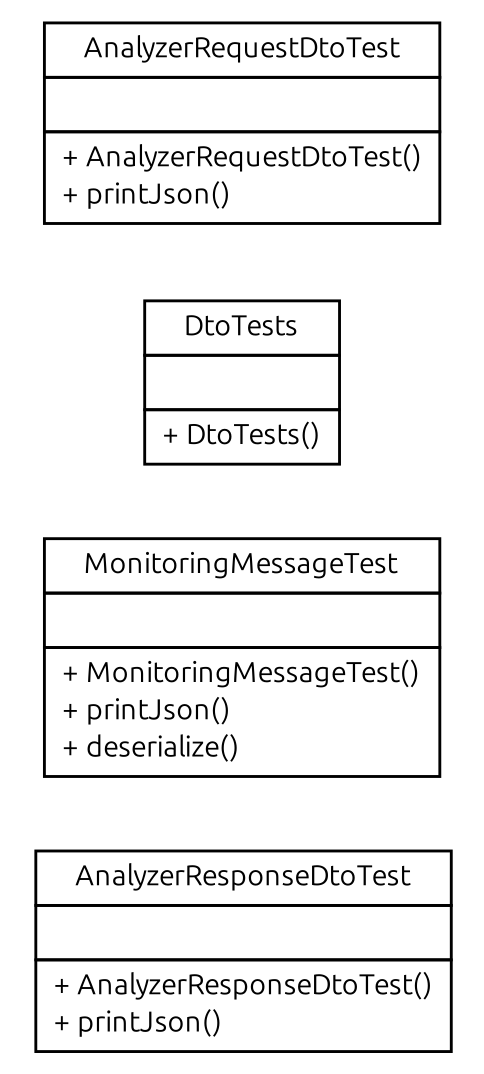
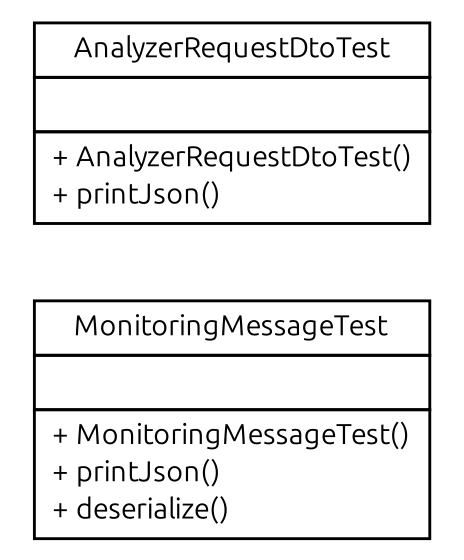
node "DtoTests": removed
node "AnalyzerResponseDtoTest": removed
